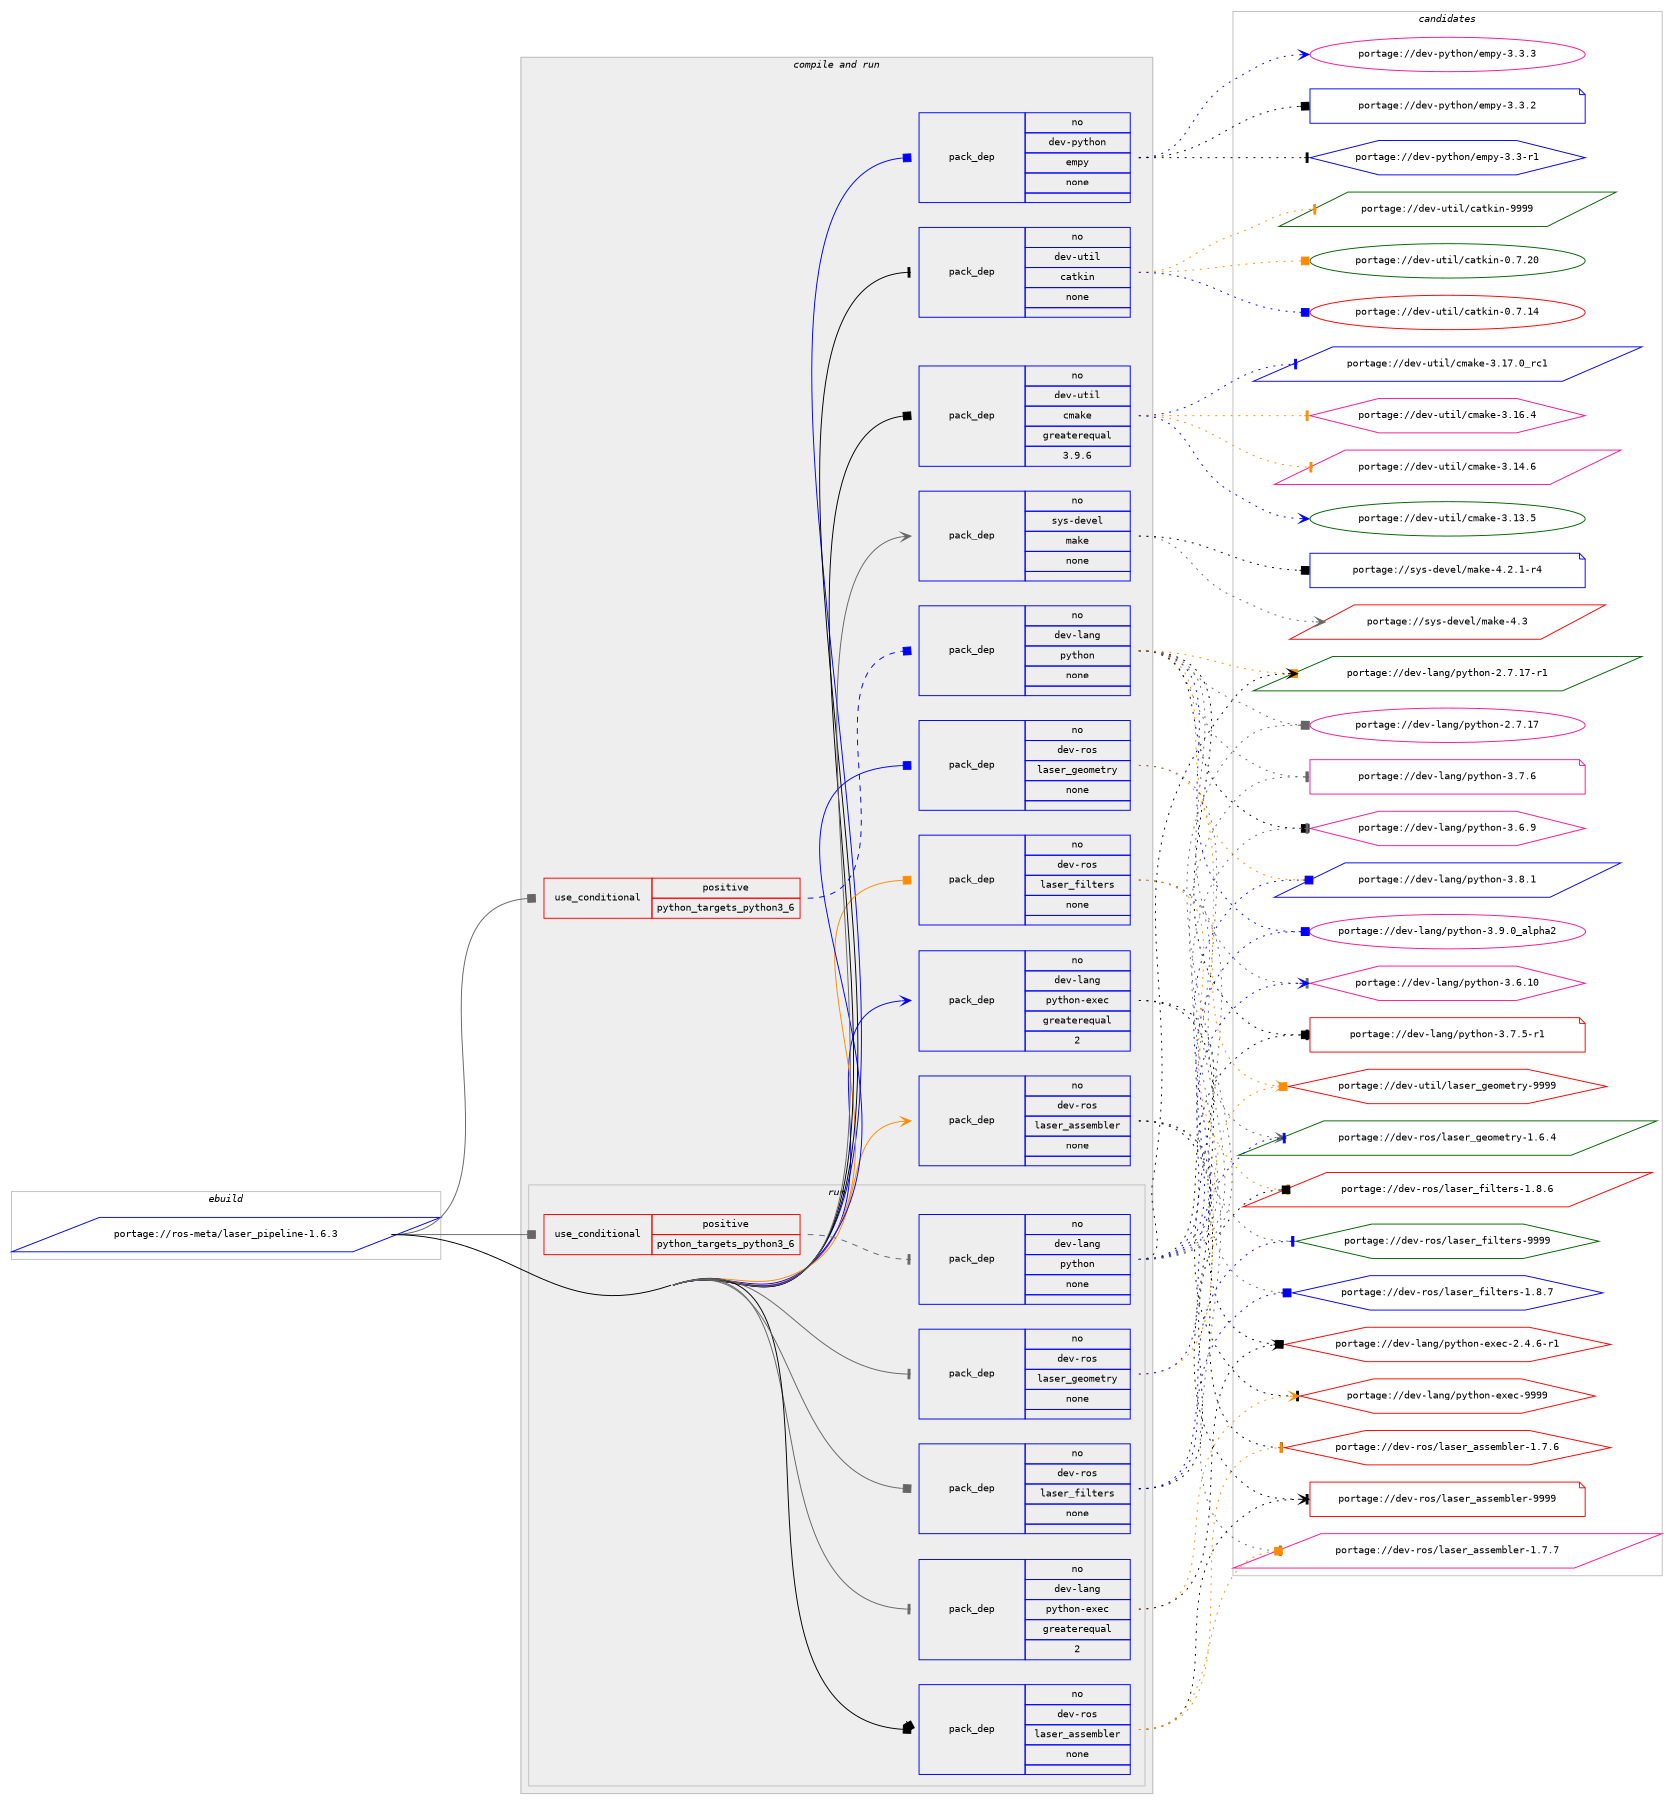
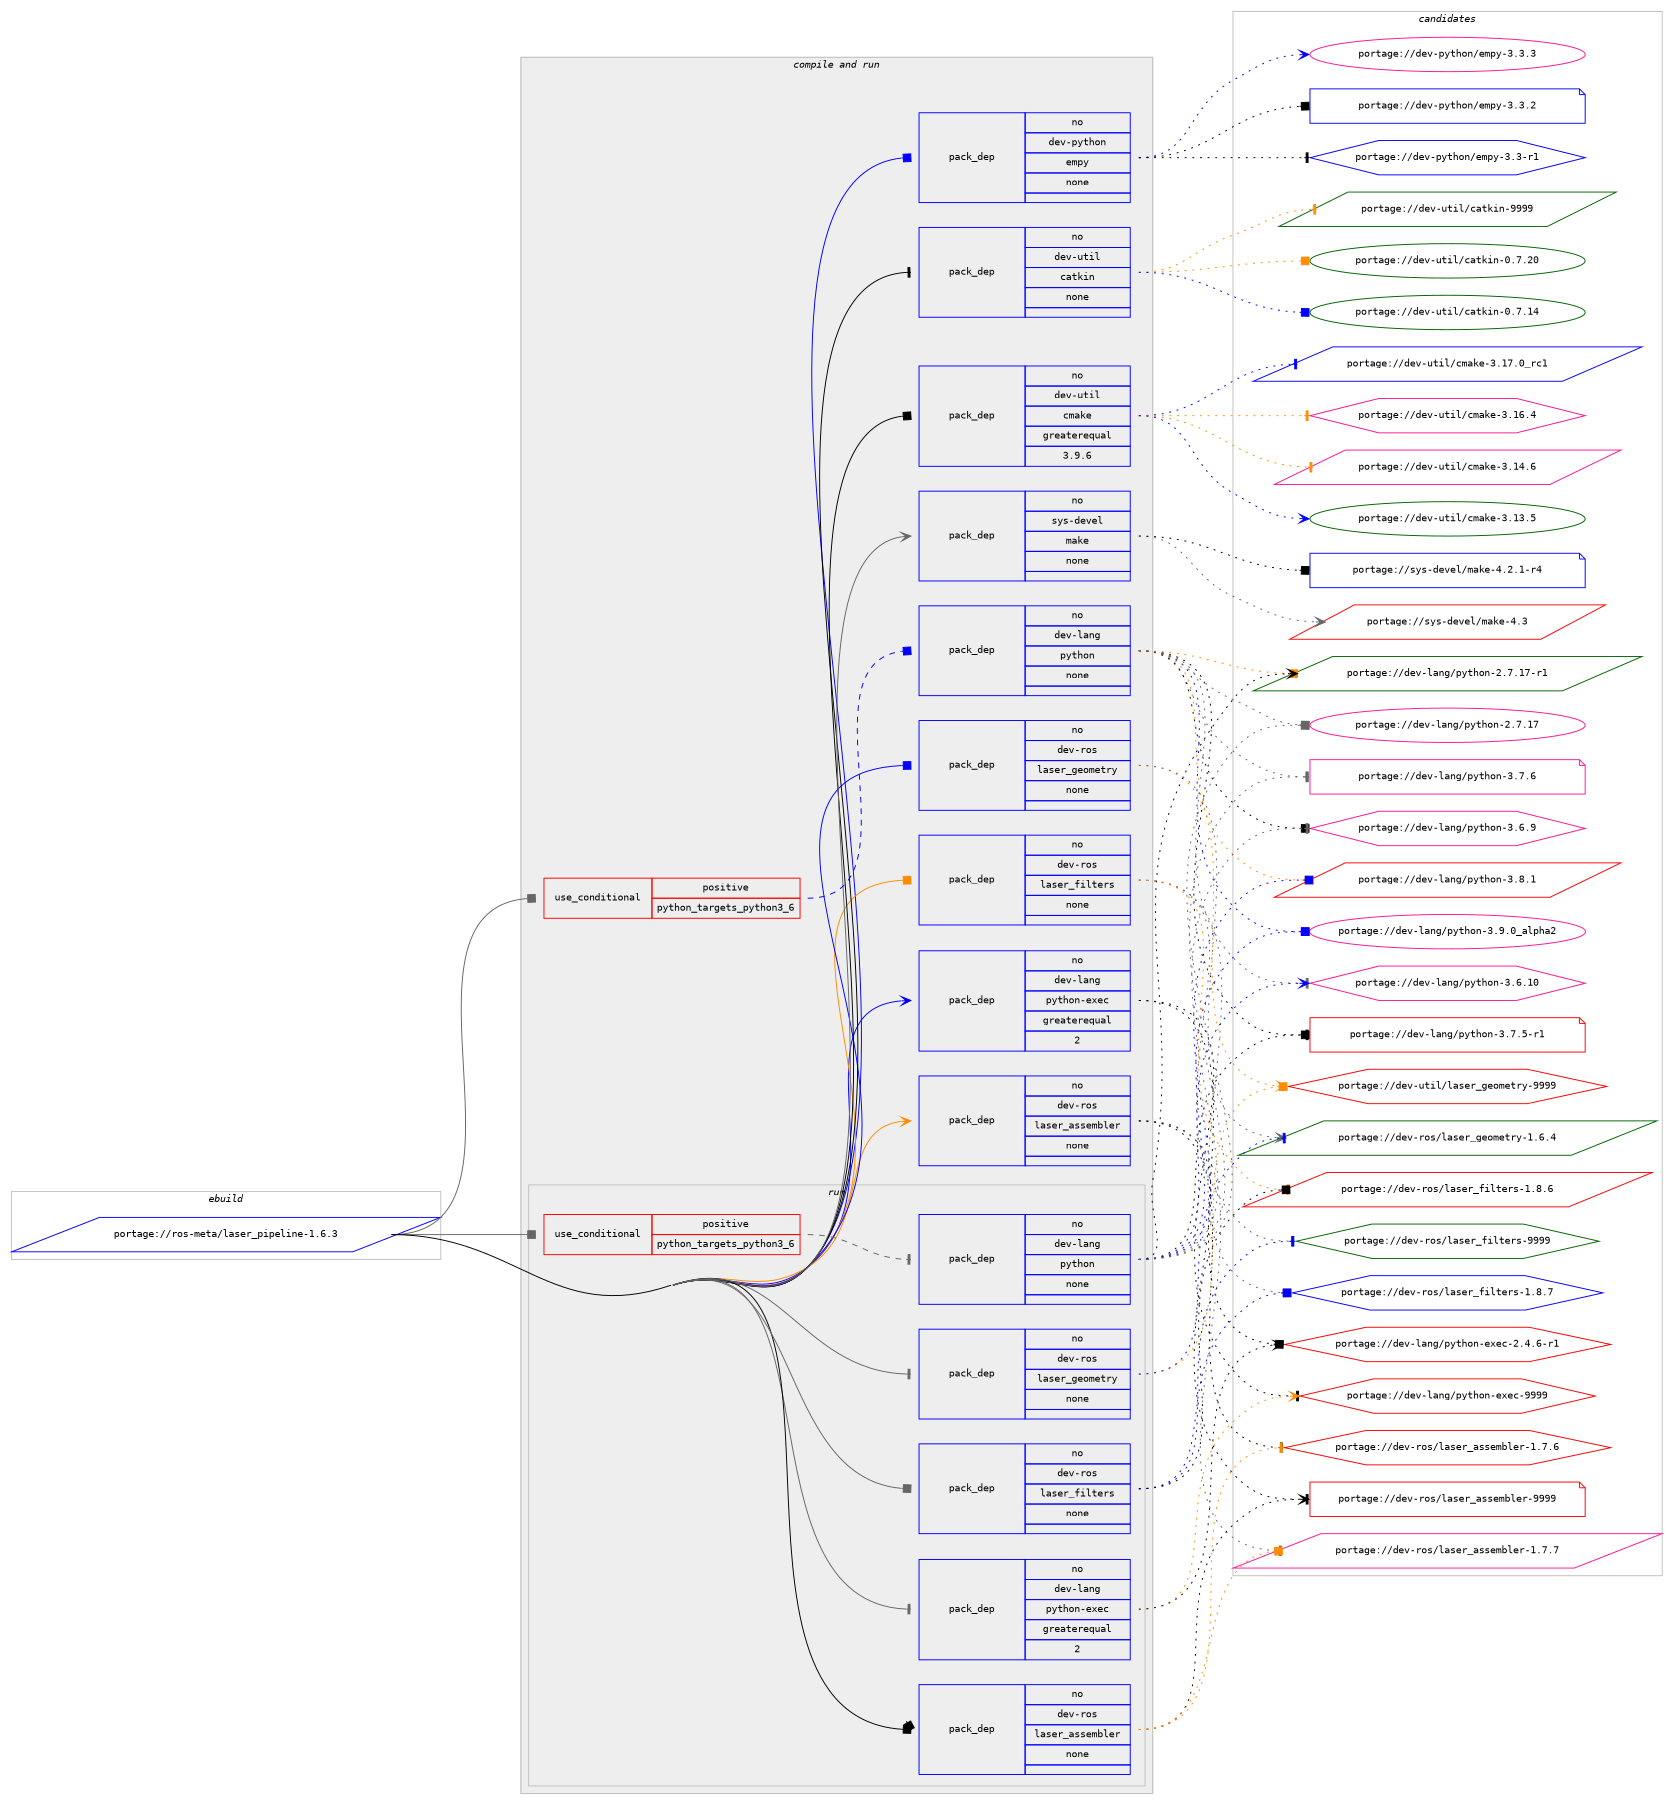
node "portage://dev-util/catkin-0.7.14": color red -> darkgreen
node "portage://dev-lang/python-3.8.1": color blue -> red
